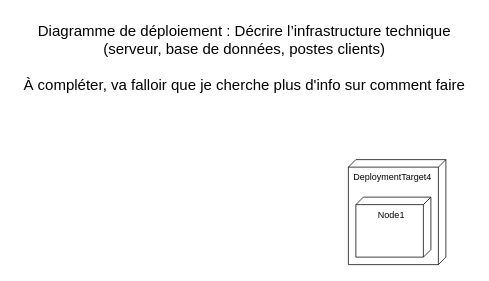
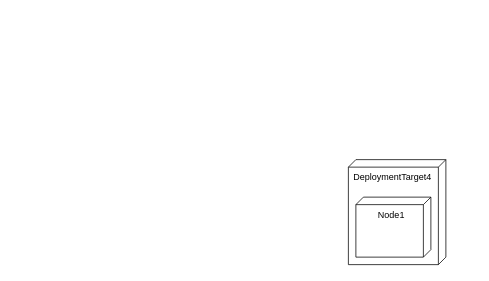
node "Diagramme de déploiement : Décrire l’infrastructure technique (serveur, base de données, postes clients) À compléter, va falloir que je cherche plus d'info sur comment faire": removed
